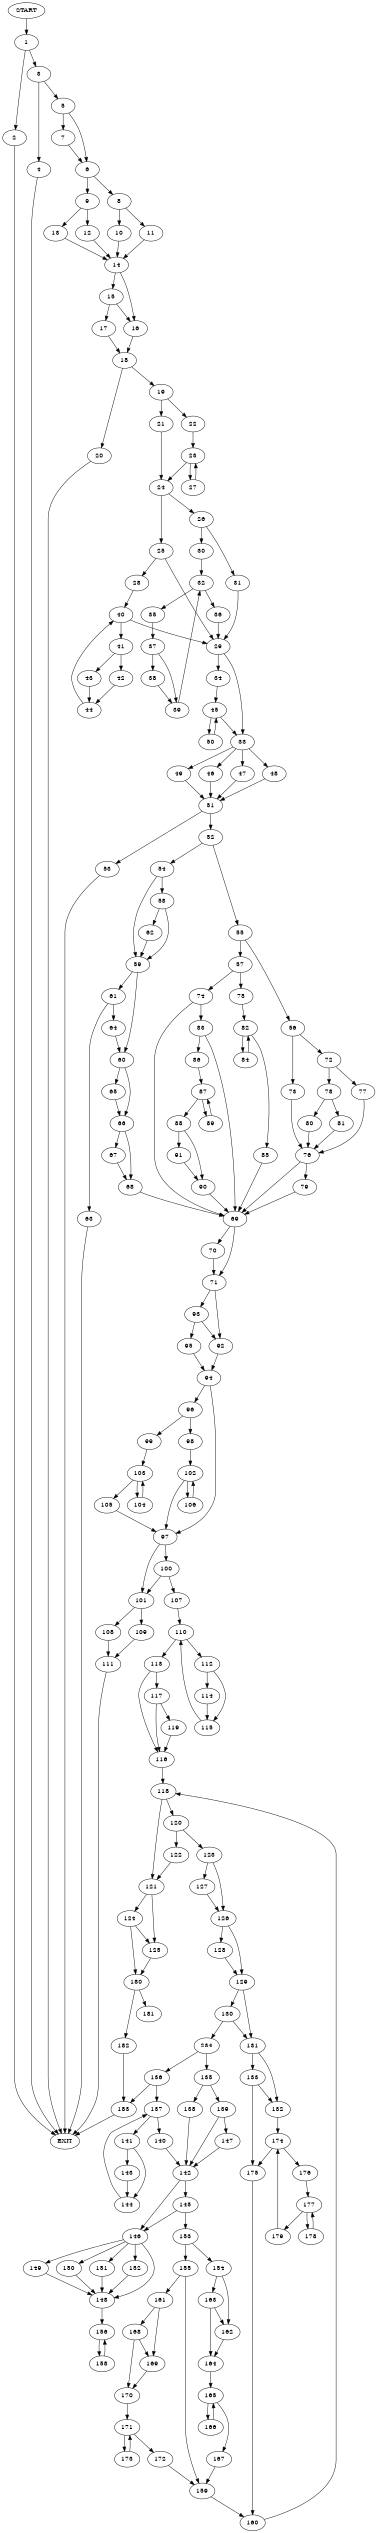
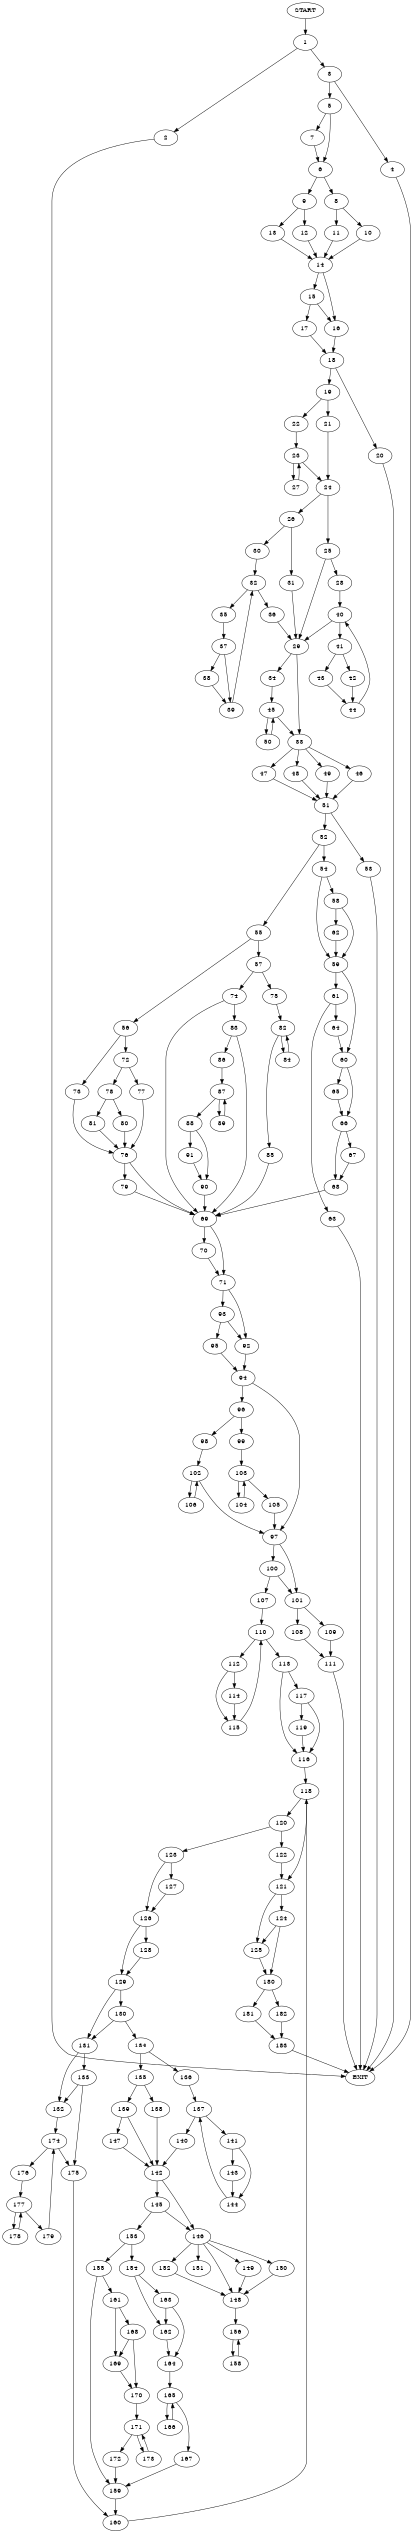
node "234": label "234" -> "134"
edge "136" -> "183": now "181" -> "183"
edge "151" -> "148": removed
